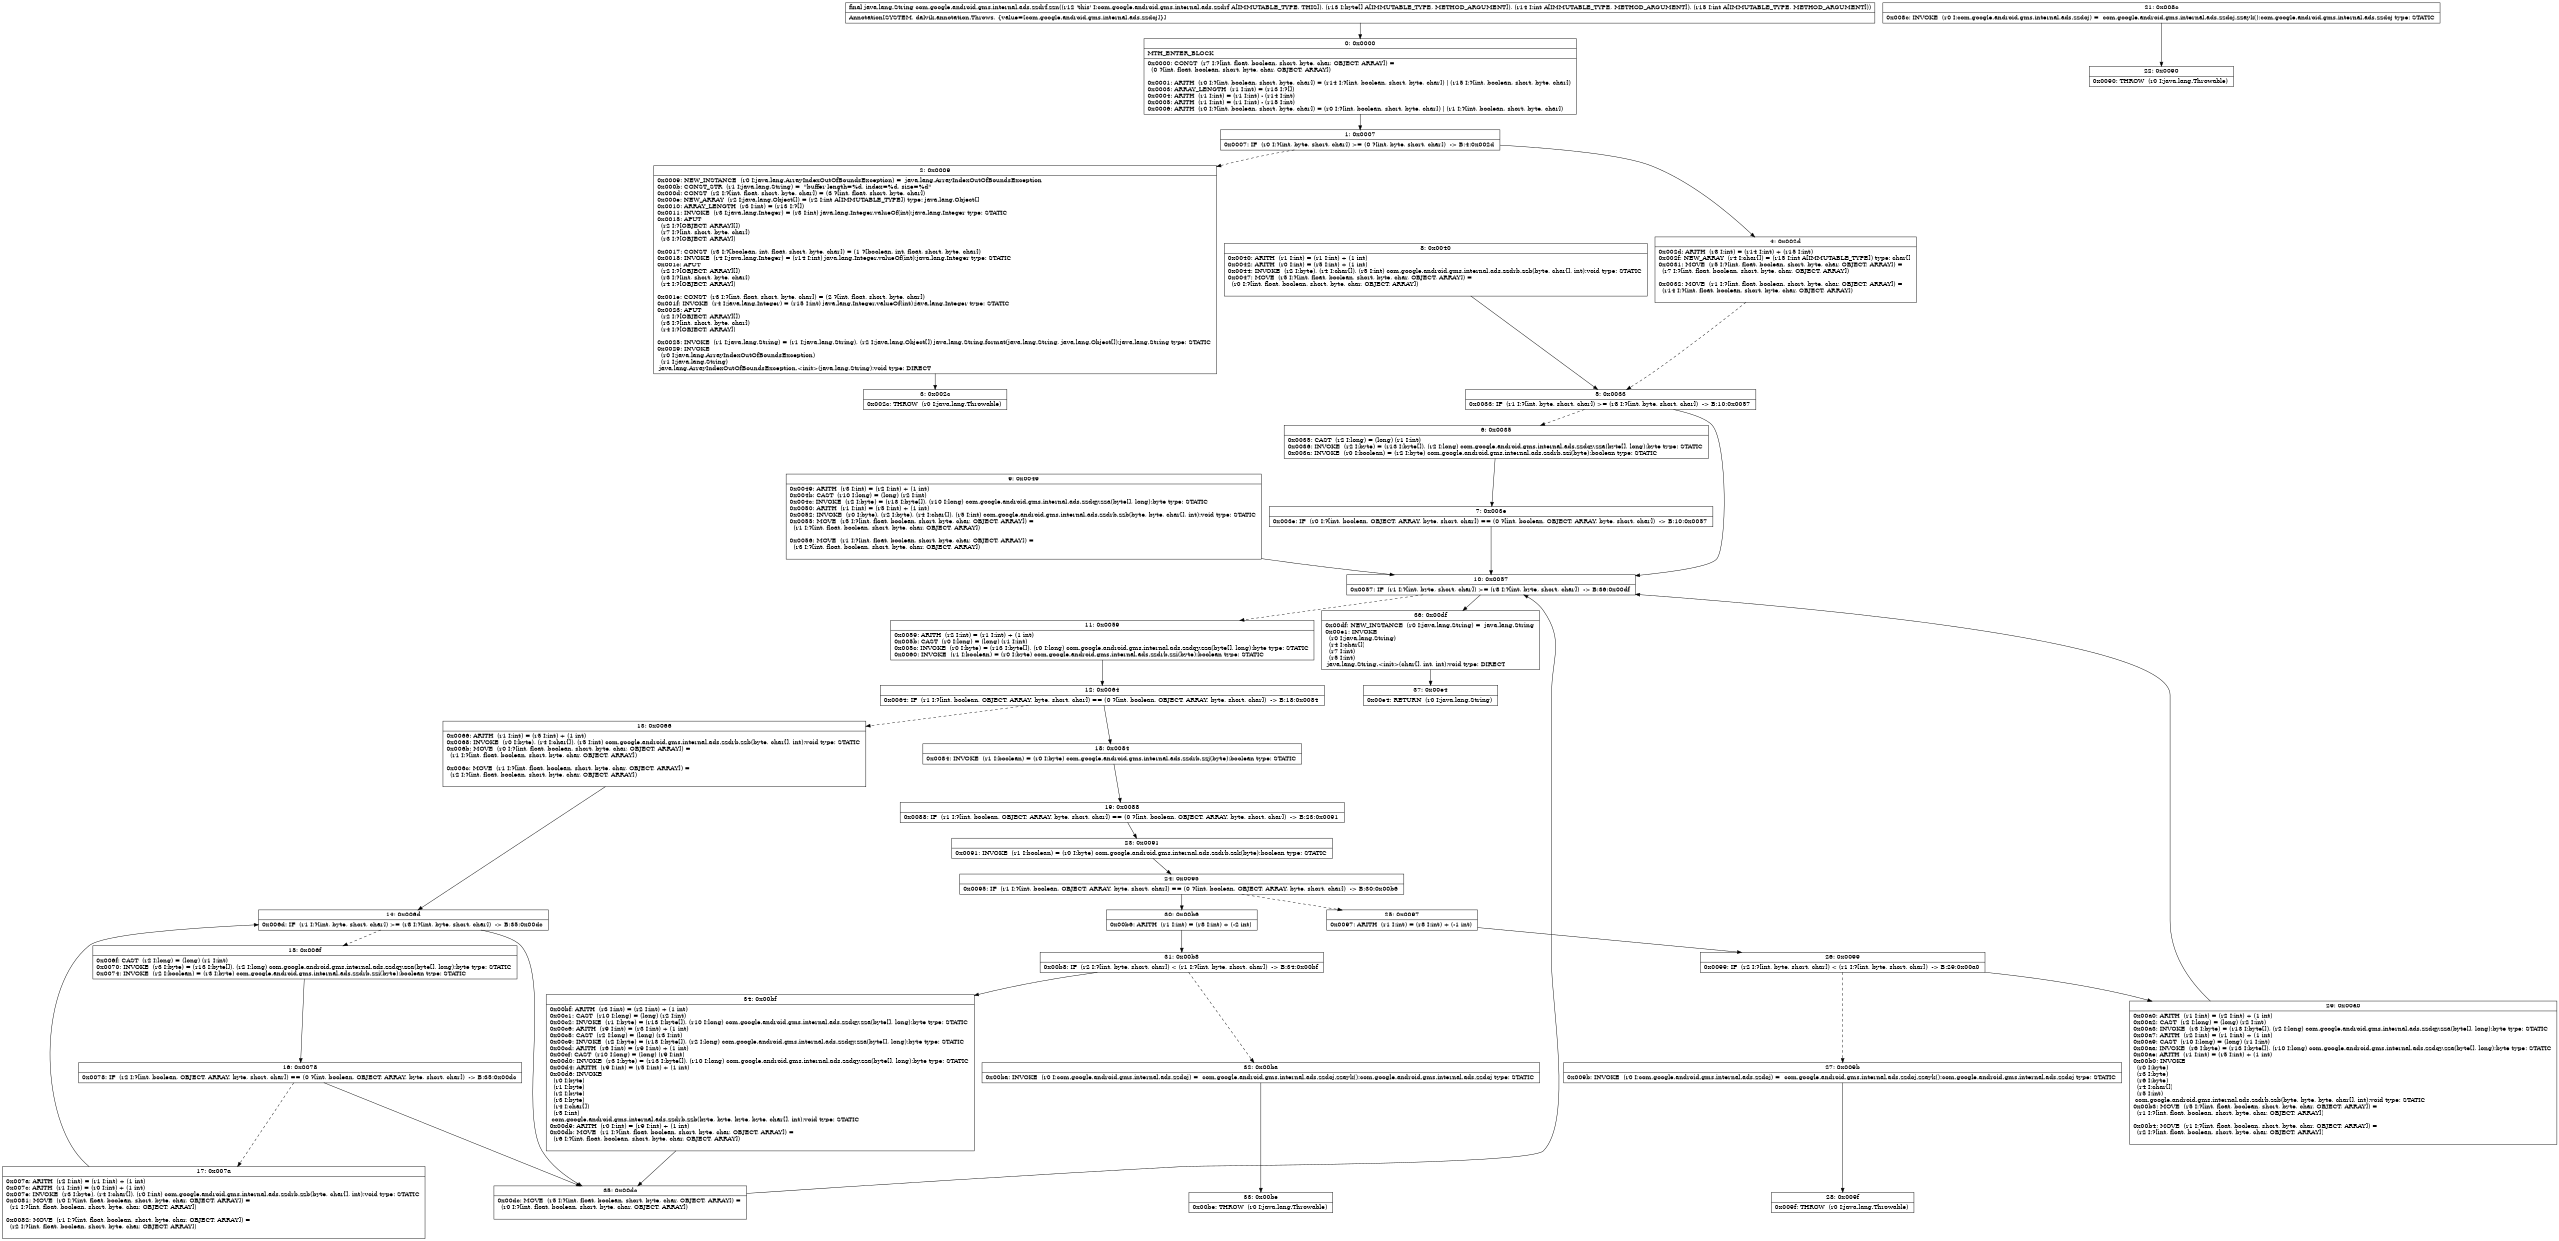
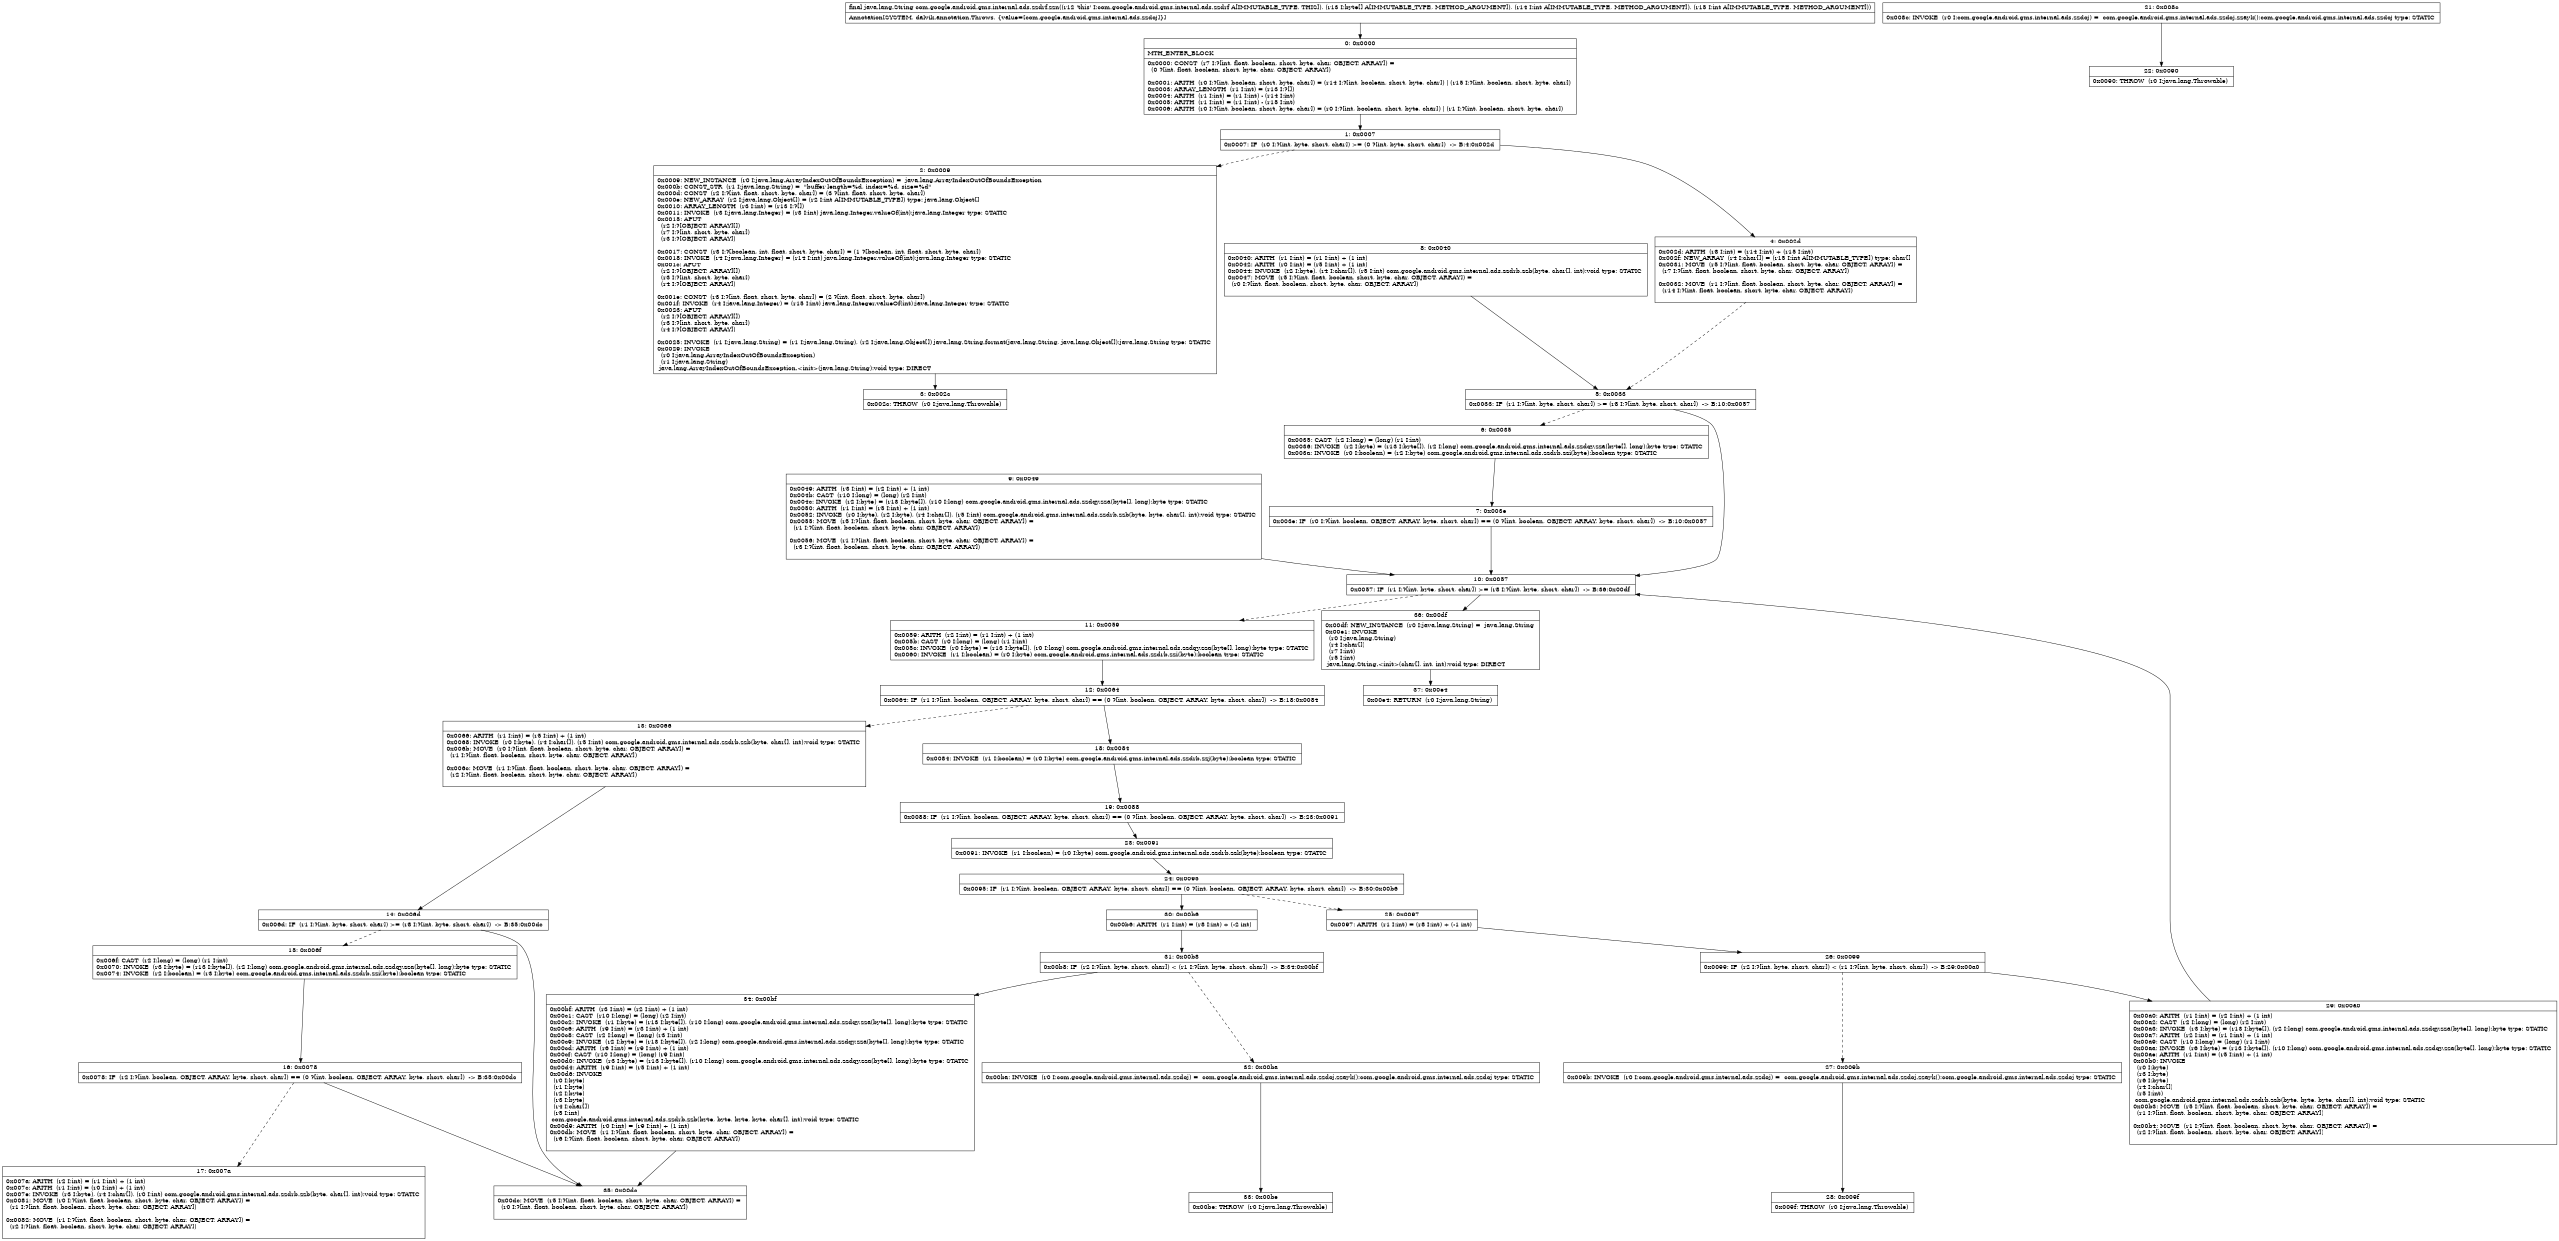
edge "17: 0x007a" -> "14: 0x006d": removed
edge "35: 0x00dc" -> "10: 0x0057": removed
